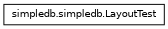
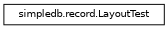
node "simpledb.simpledb.LayoutTest": label "simpledb.simpledb.LayoutTest" -> "simpledb.record.LayoutTest"
